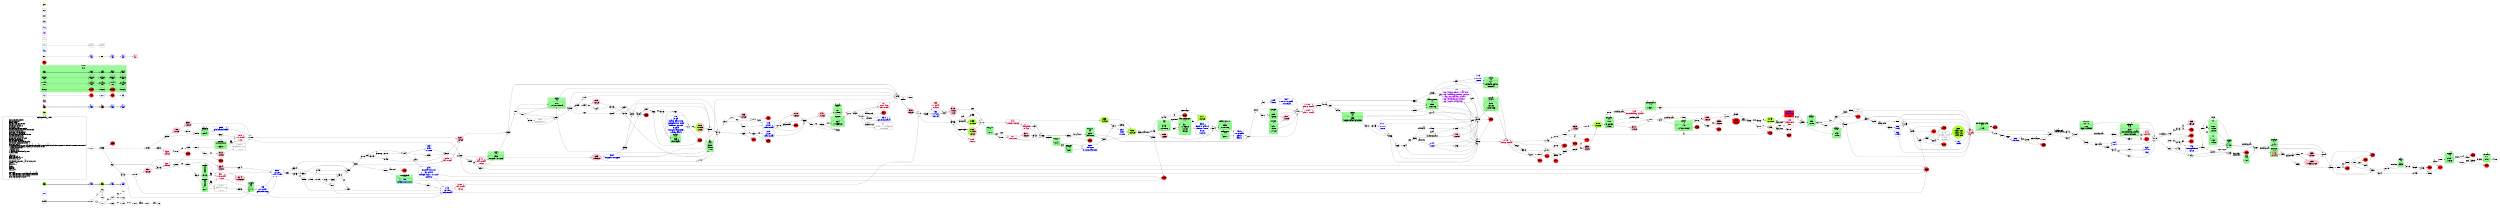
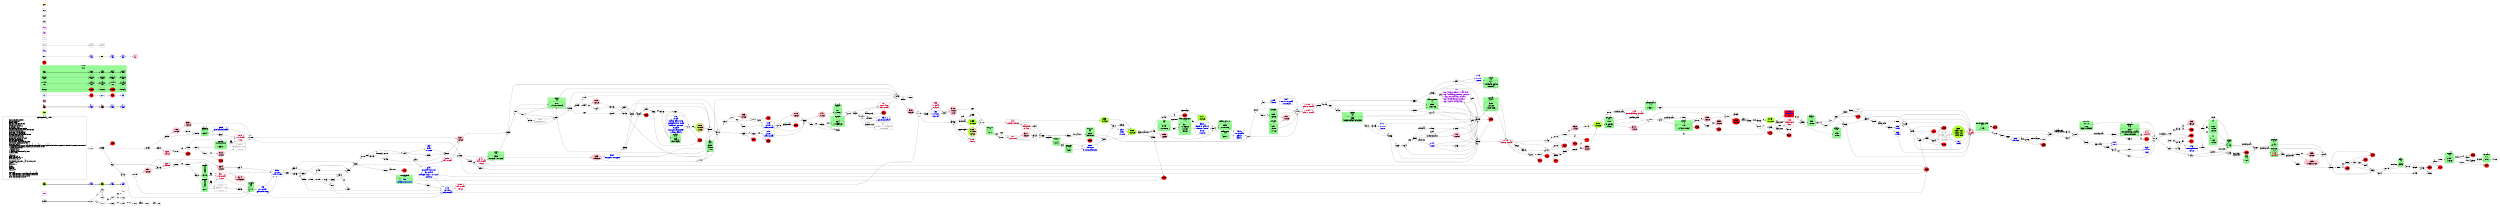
edge "284" -> "142": label "copper nugget" -> "!snow-shoes"
edge "319" -> "270": label "garnet ring" -> "garnet neck"
edge "081" -> "258": label "Tynin" -> "Vashti"
